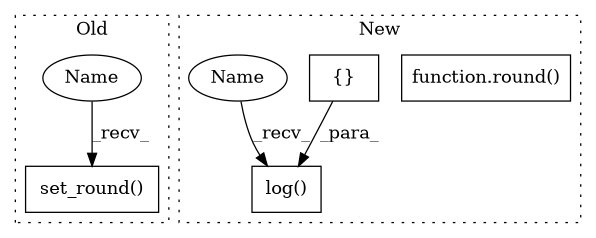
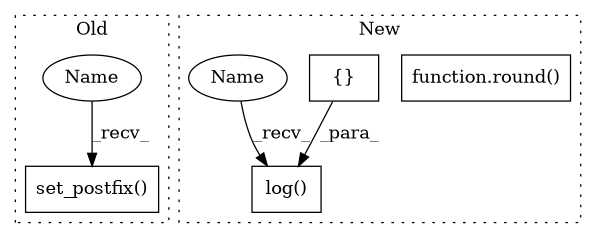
node "set_round()": label "set_round()" -> "set_postfix()"
